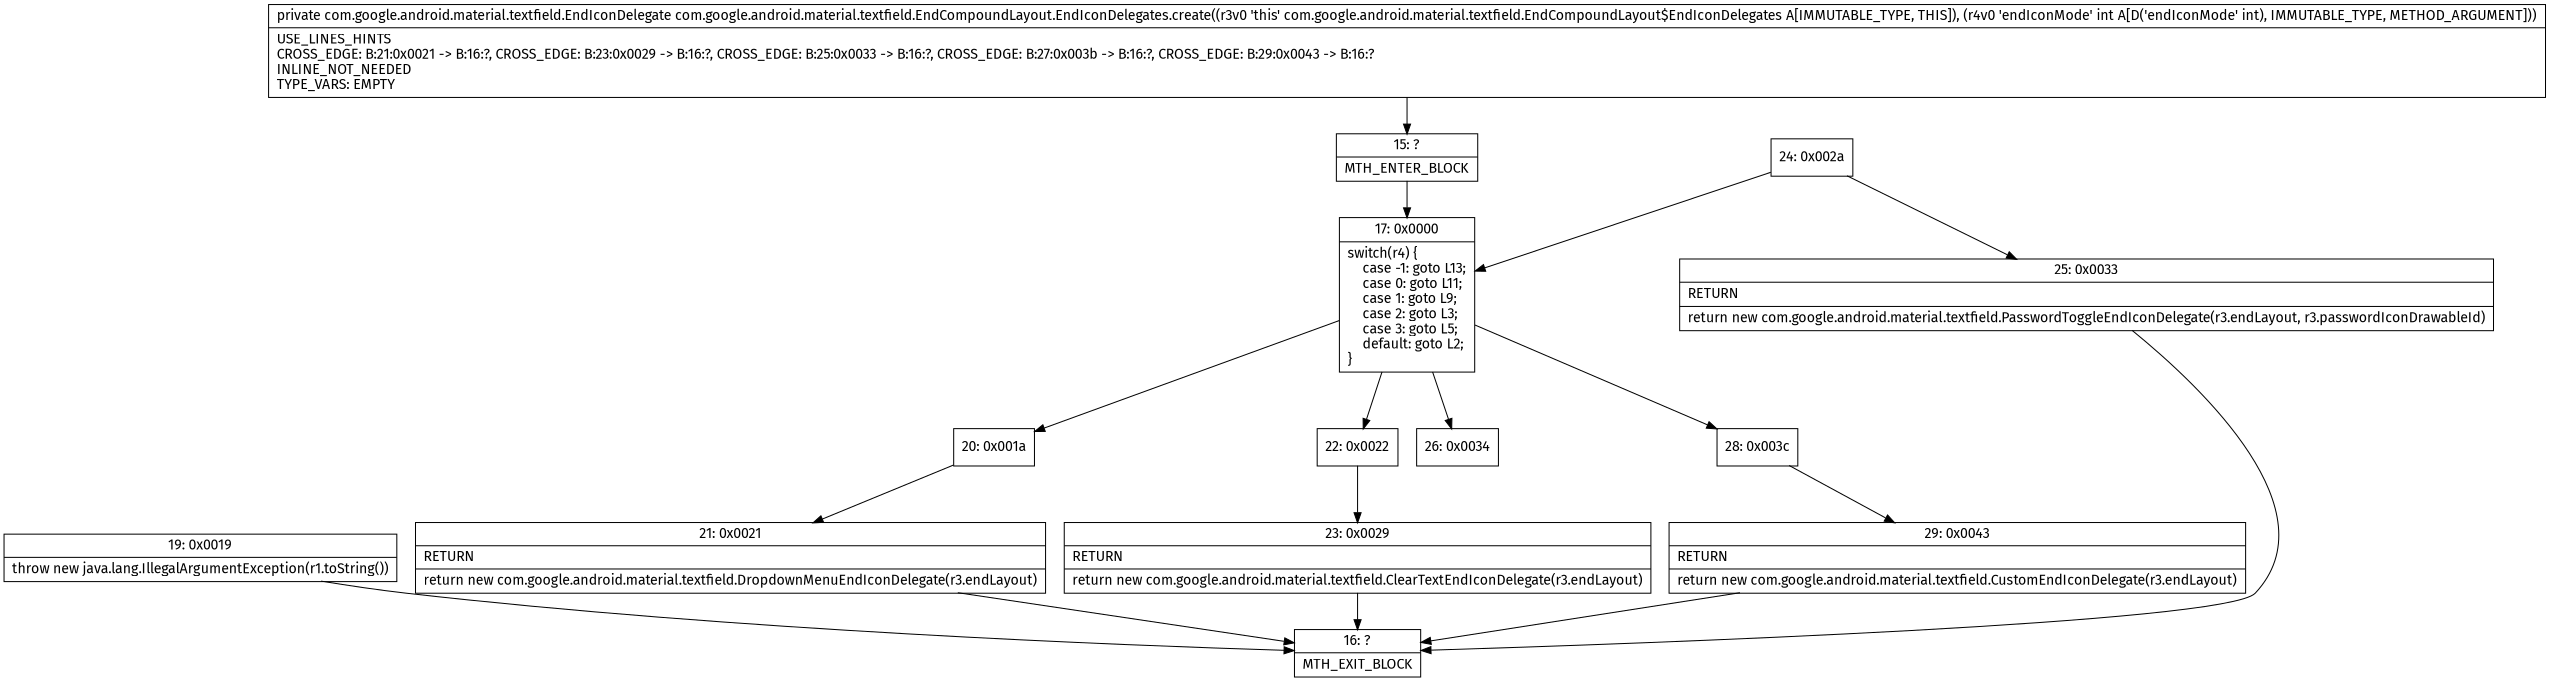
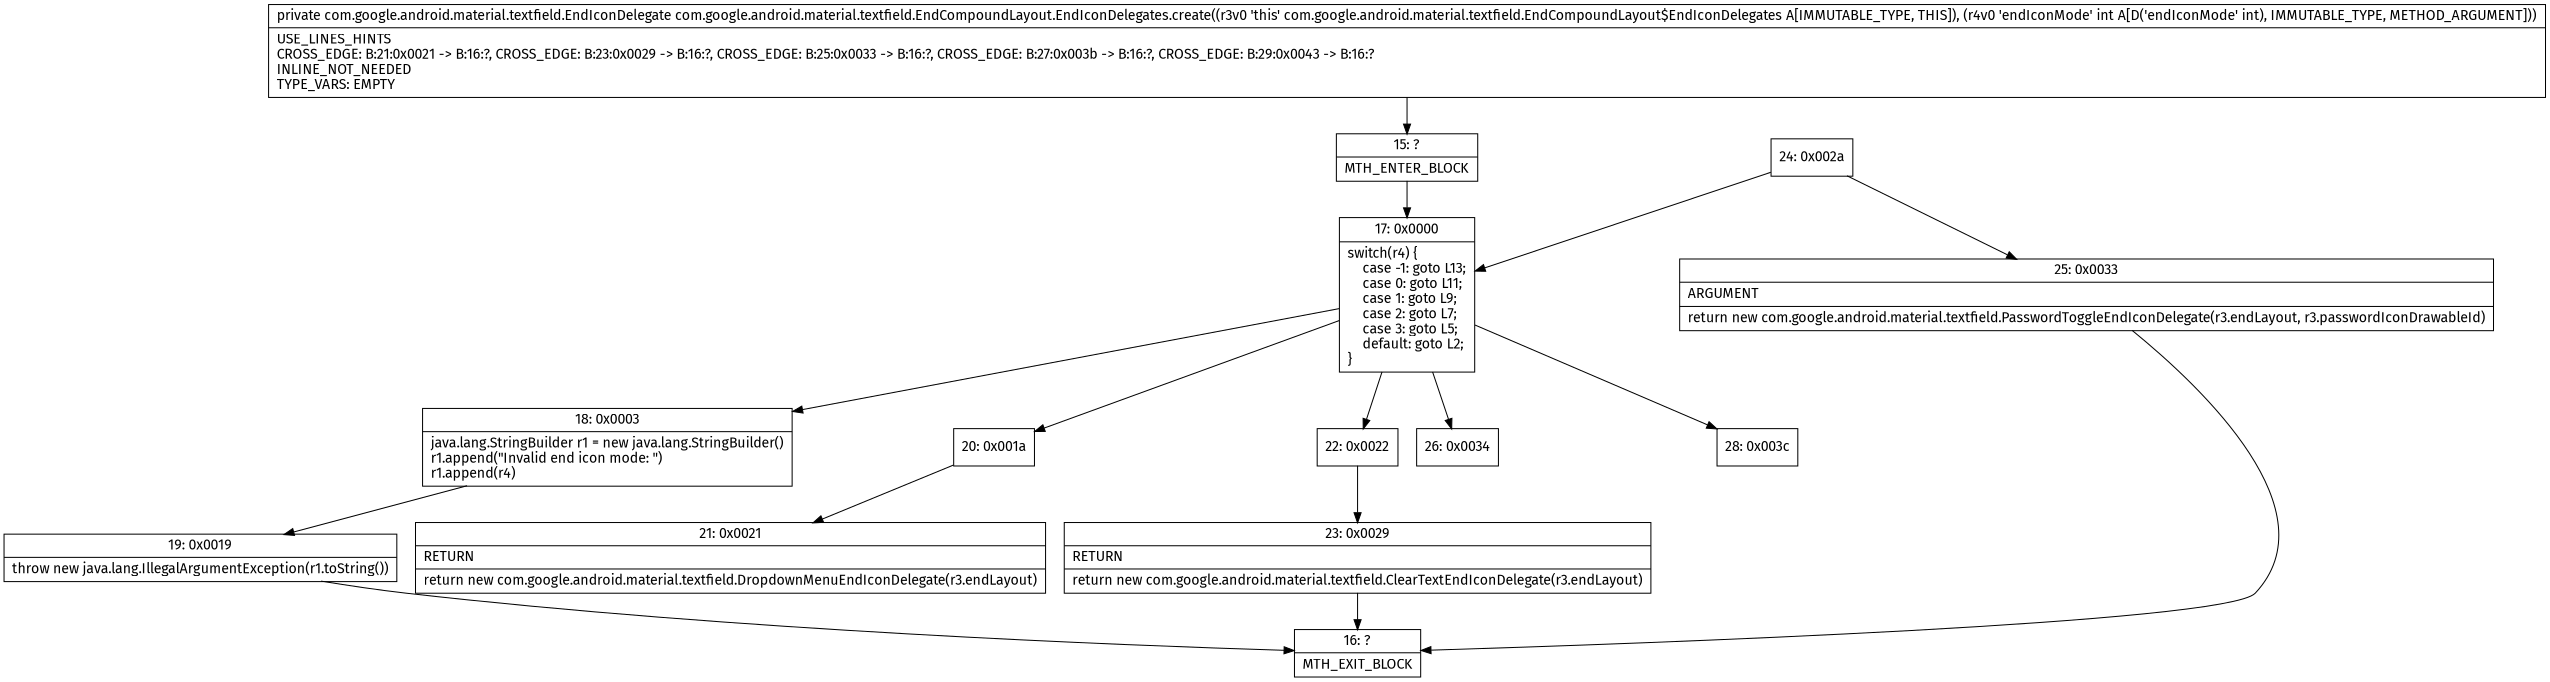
node "25: 0x0033": text "RETURN" -> "ARGUMENT"
node "17: 0x0000": text "case 2: goto L3;" -> "case 2: goto L7;"
node "18: 0x0003": added
node "29: 0x0043": removed
edge "21: 0x0021" -> "16: ?": removed
